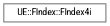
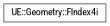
node "UE::FIndex::FIndex4i": label "UE::FIndex::FIndex4i" -> "UE::Geometry::FIndex4i"
